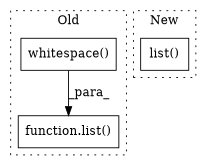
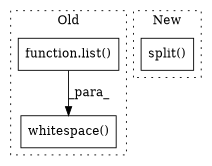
node "list()": label "list()" -> "split()"
edge "whitespace()" -> "function.list()": reversed
